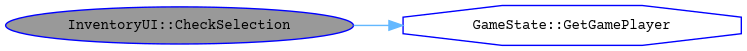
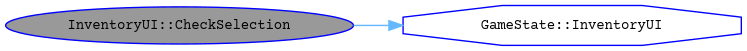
node "GameState::GetGamePlayer": label "GameState::GetGamePlayer" -> "GameState::InventoryUI"
